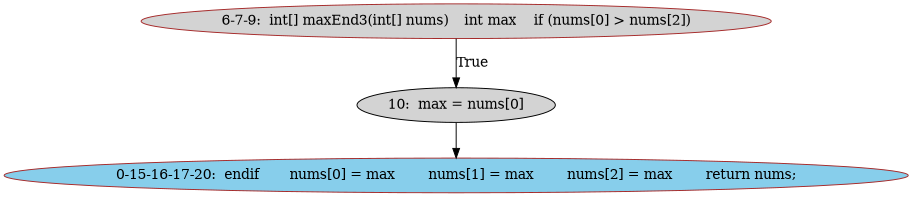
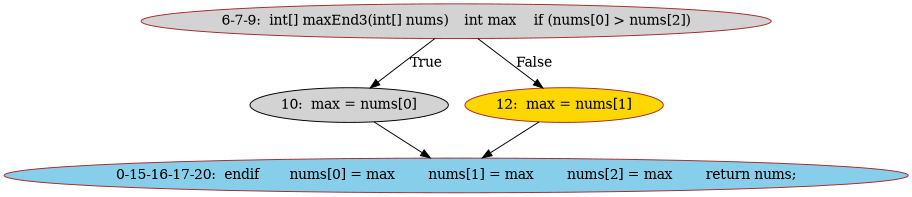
node "12:  max = nums[1]": added
